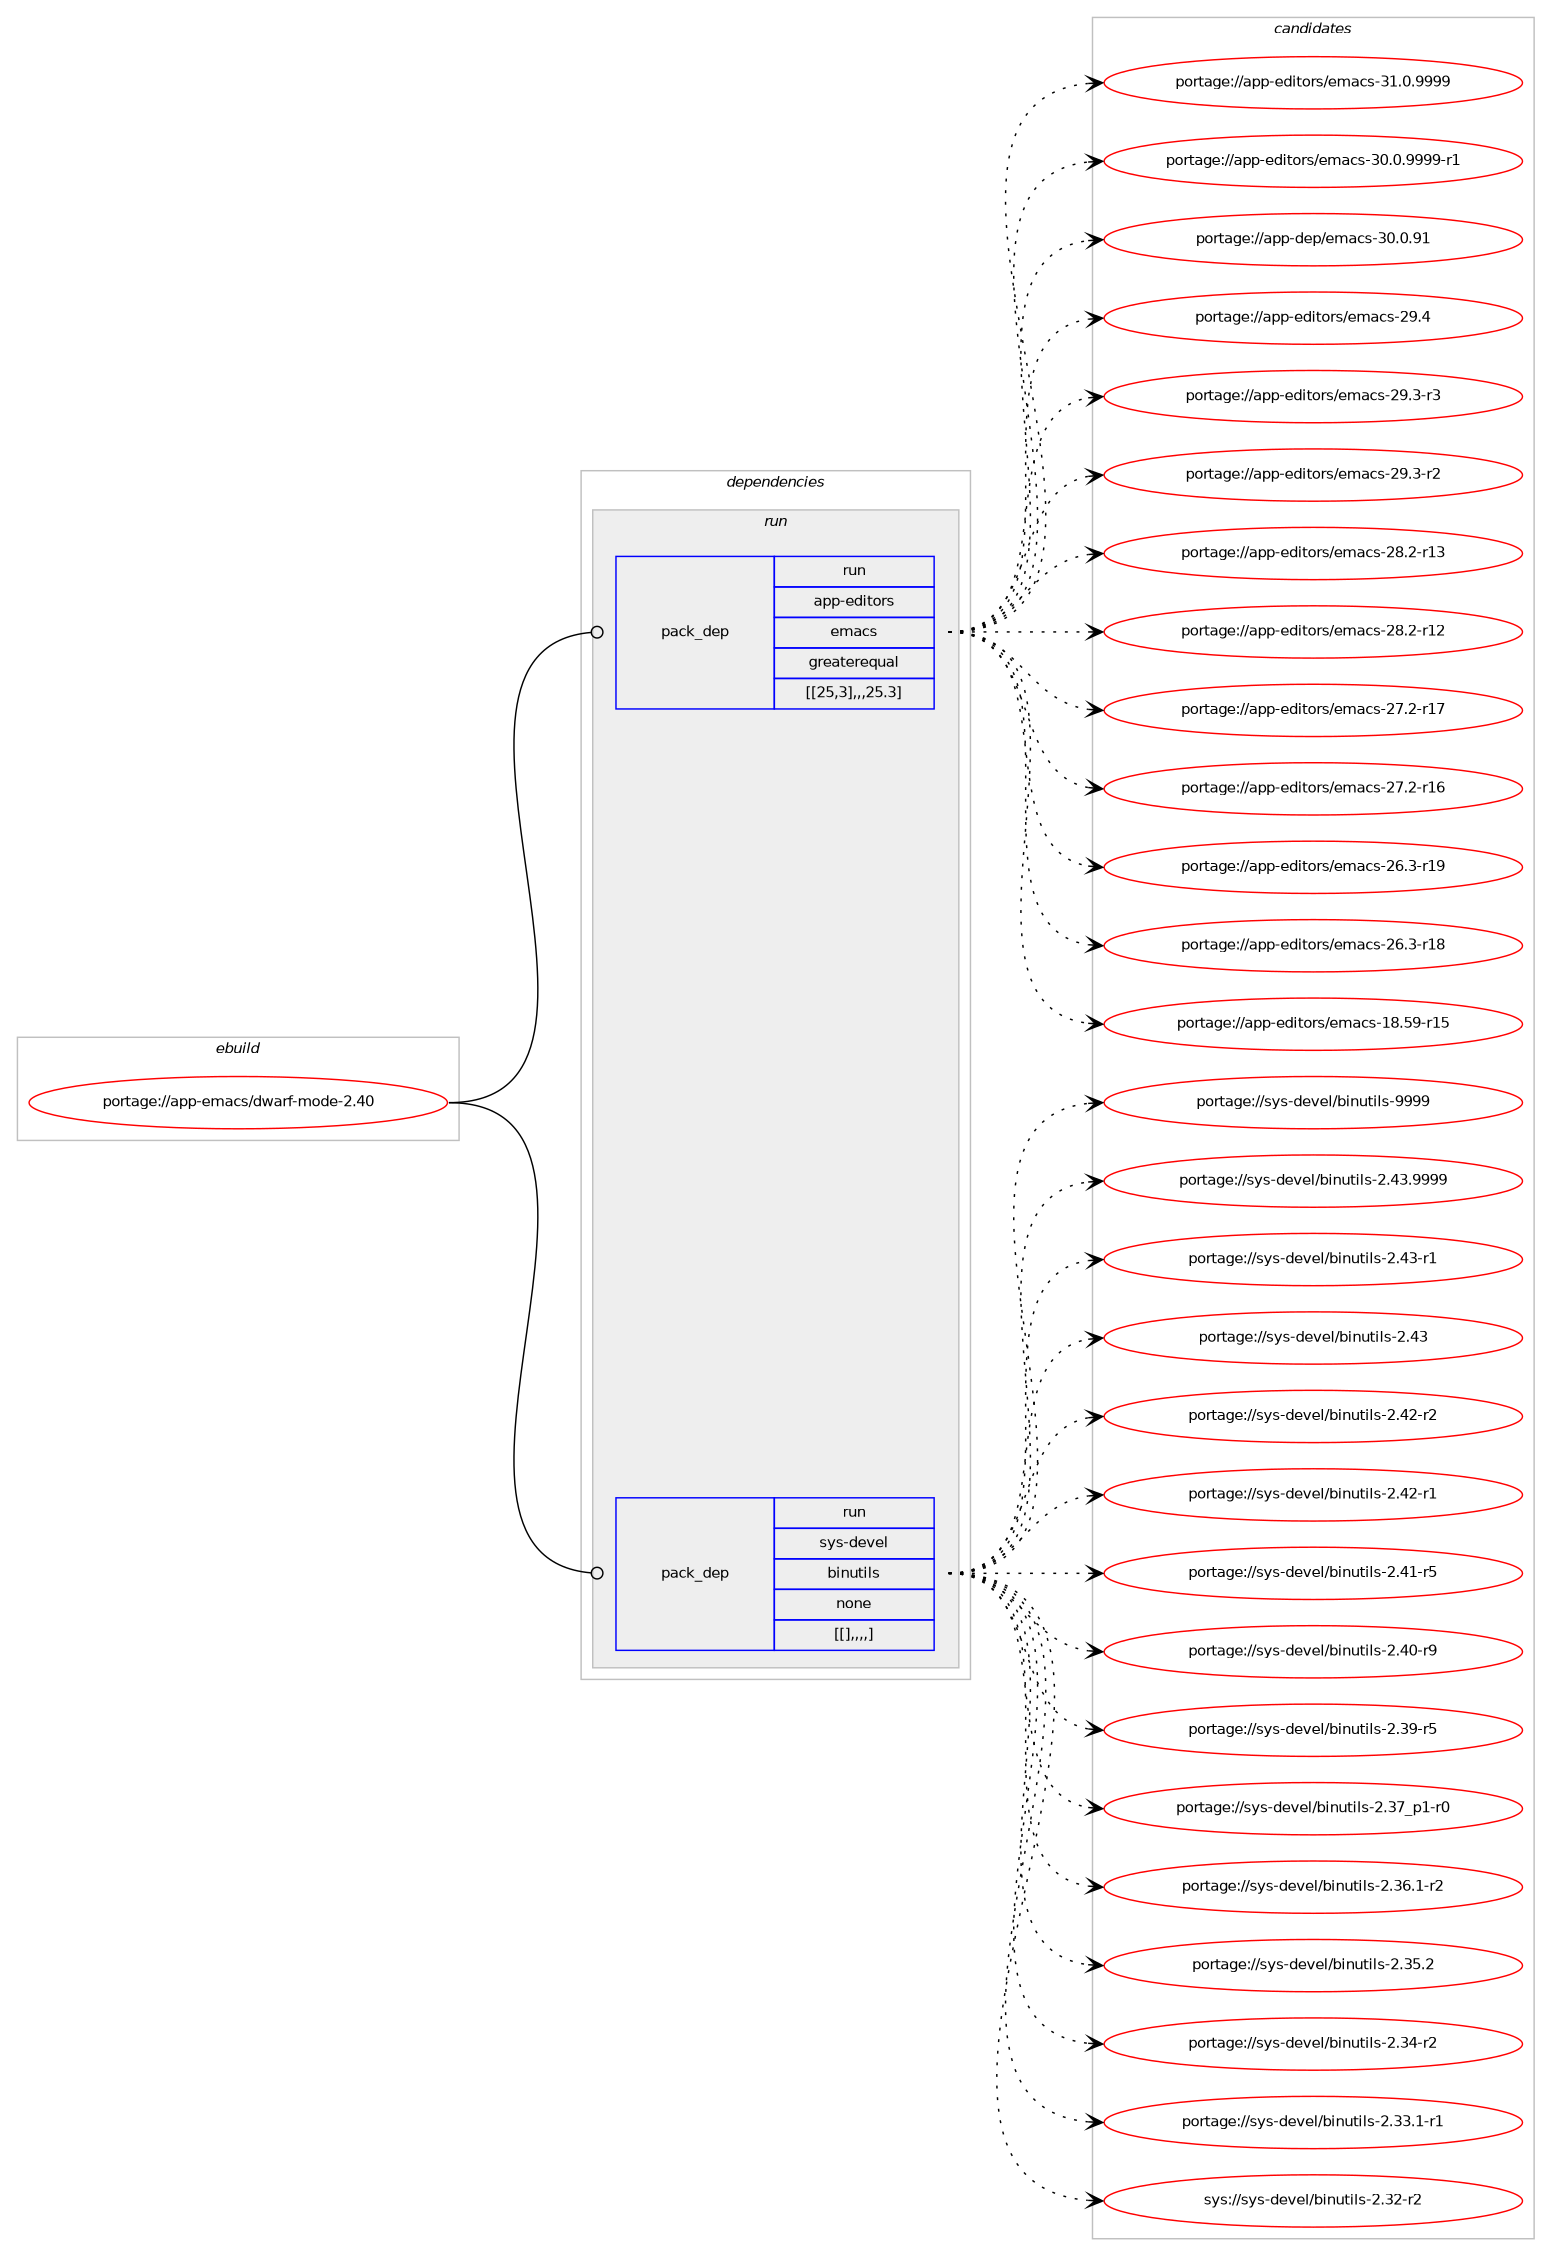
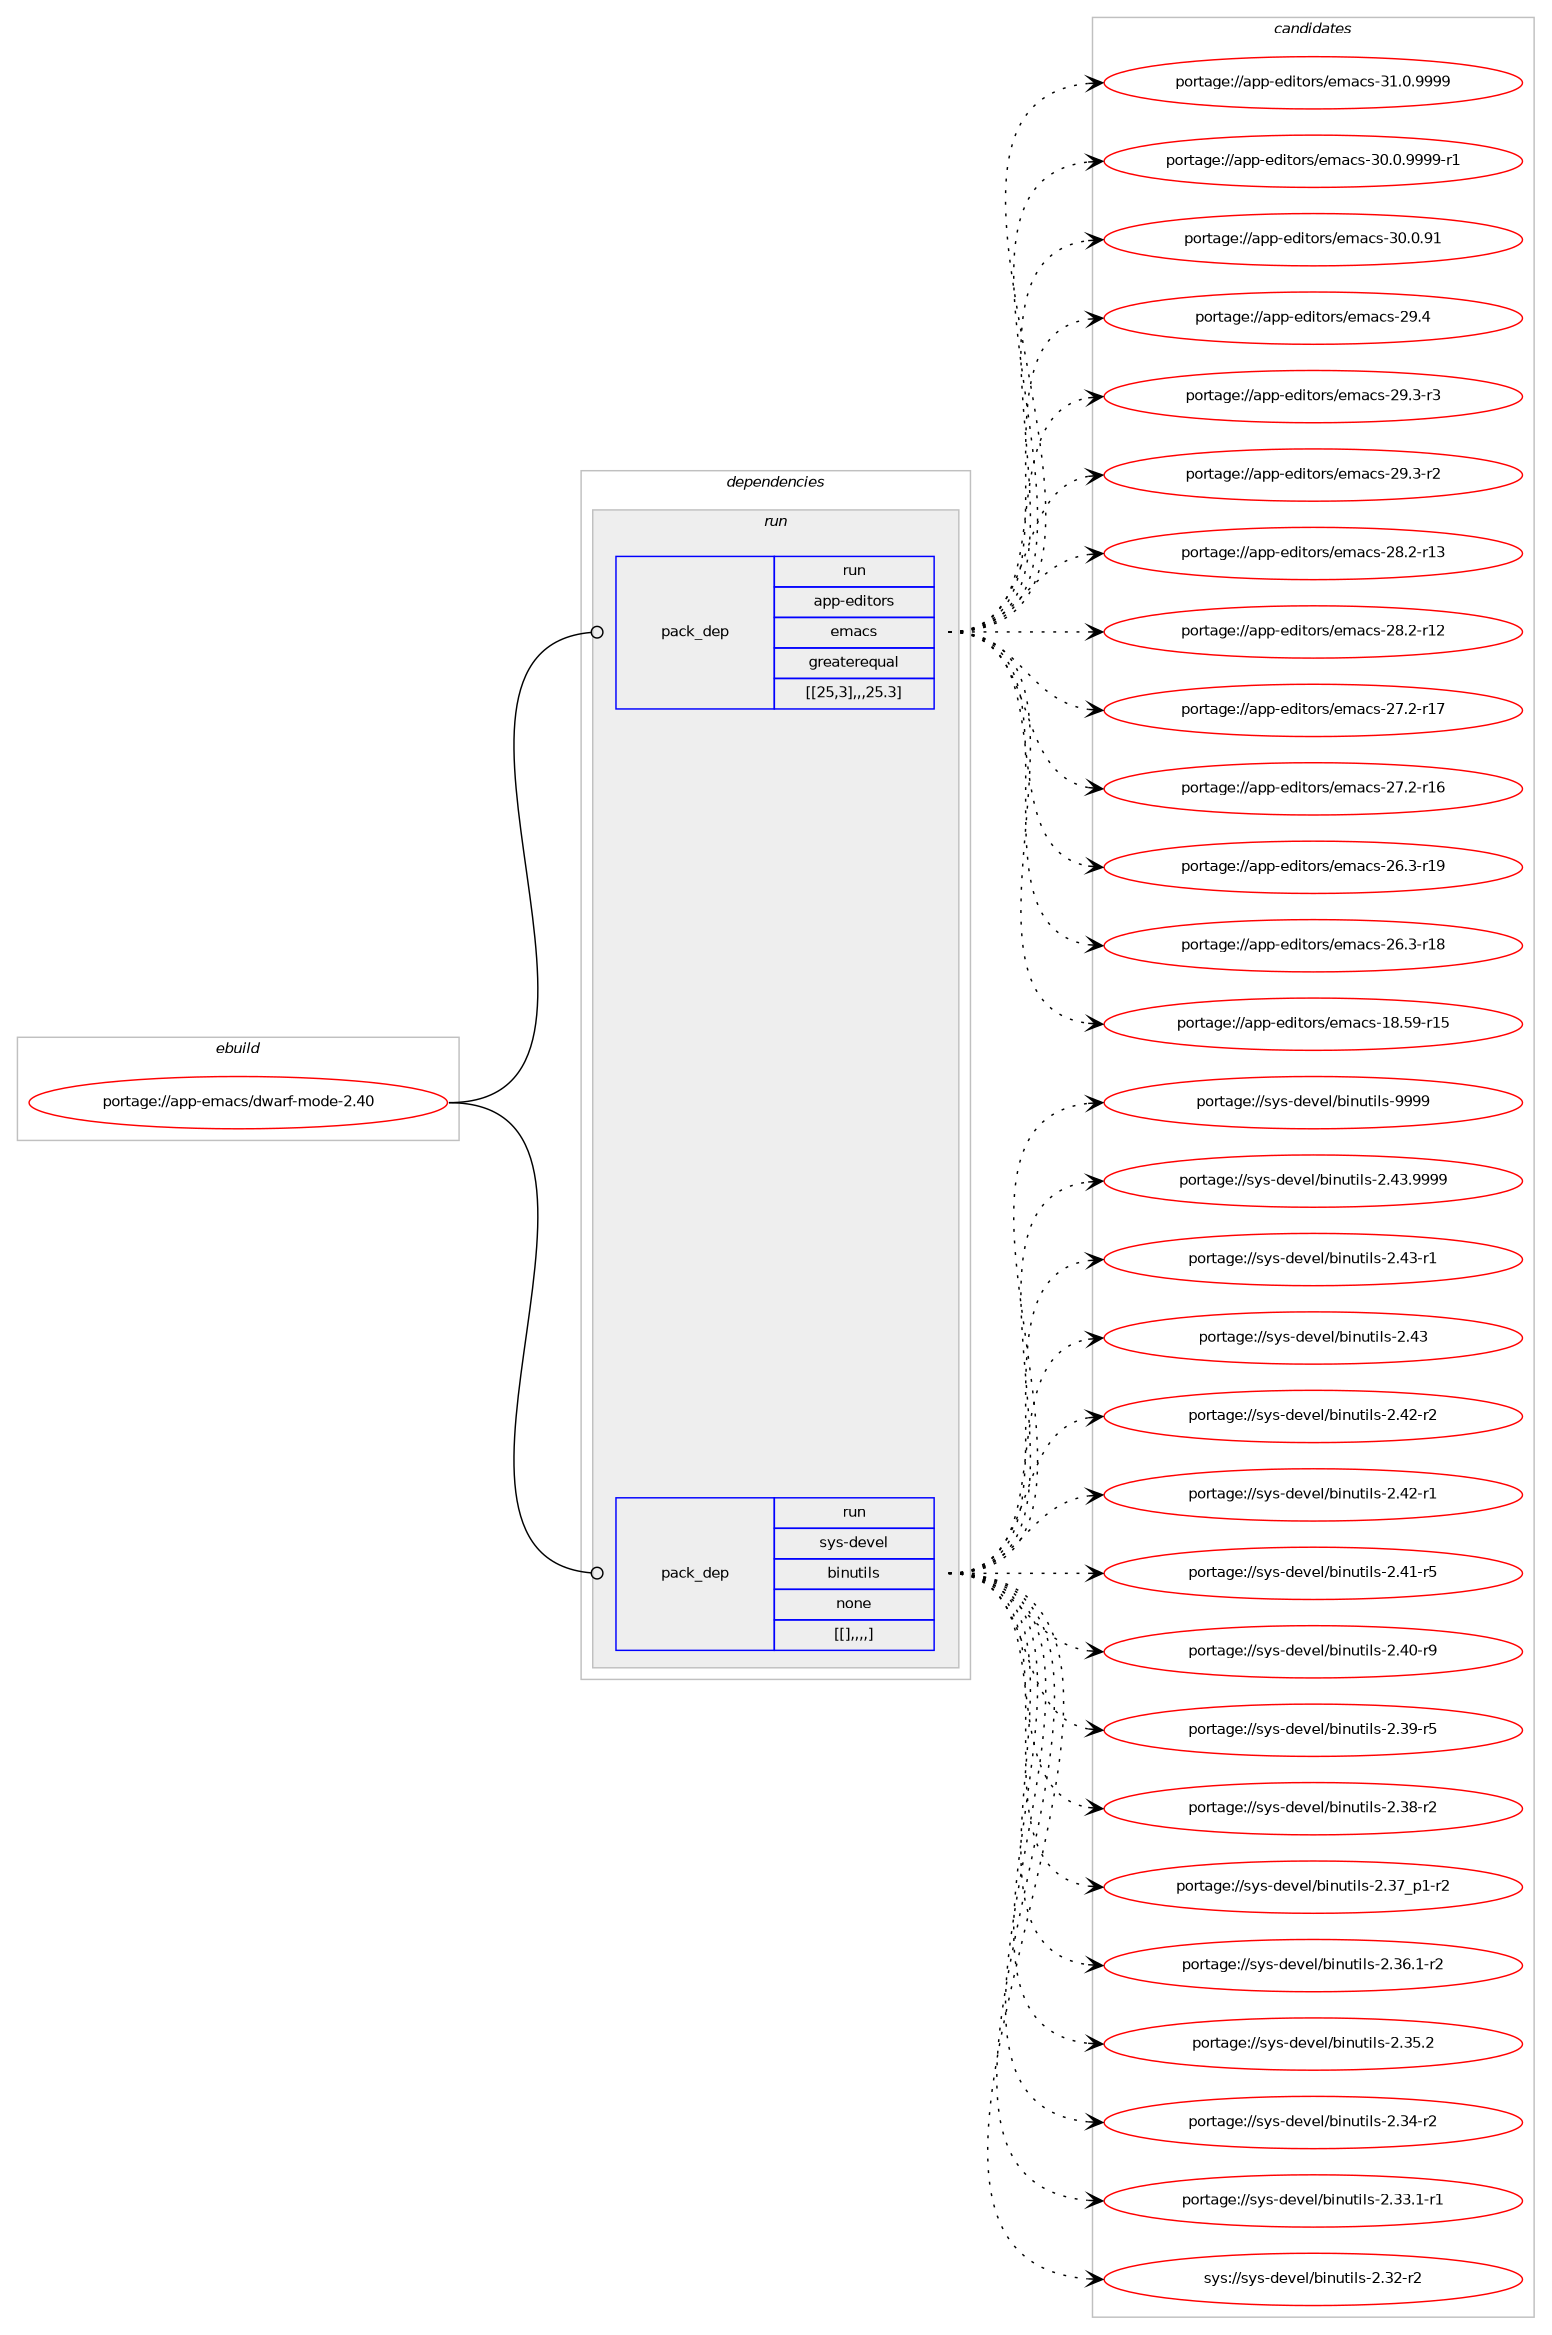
node "portage://app-dep/emacs-30.0.91": label "portage://app-dep/emacs-30.0.91" -> "portage://app-editors/emacs-30.0.91"
node "portage://sys-devel/binutils-2.38-r2": added
node "portage://sys-devel/binutils-2.37_p1-r0": label "portage://sys-devel/binutils-2.37_p1-r0" -> "portage://sys-devel/binutils-2.37_p1-r2"
